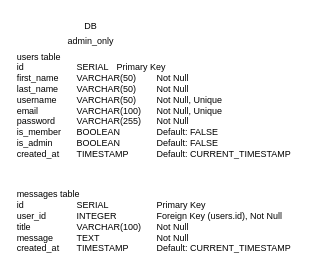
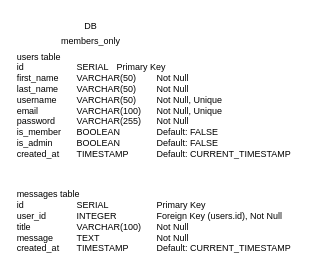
node "admin_only": label "admin_only" -> "members_only"
